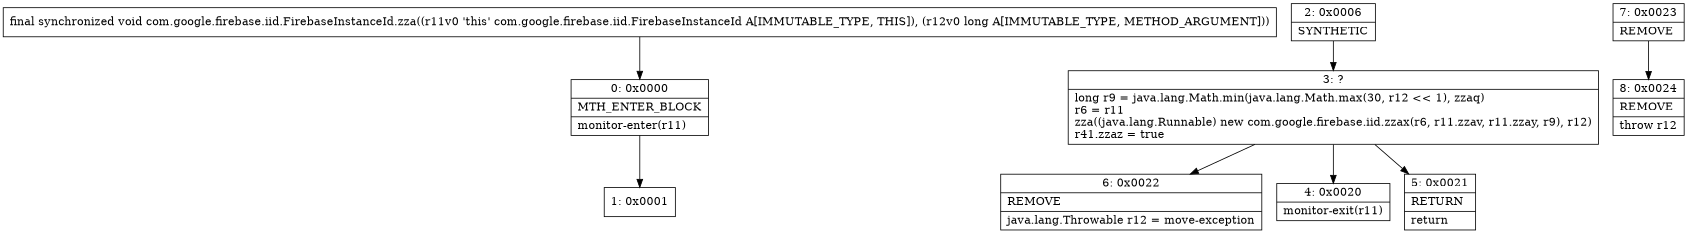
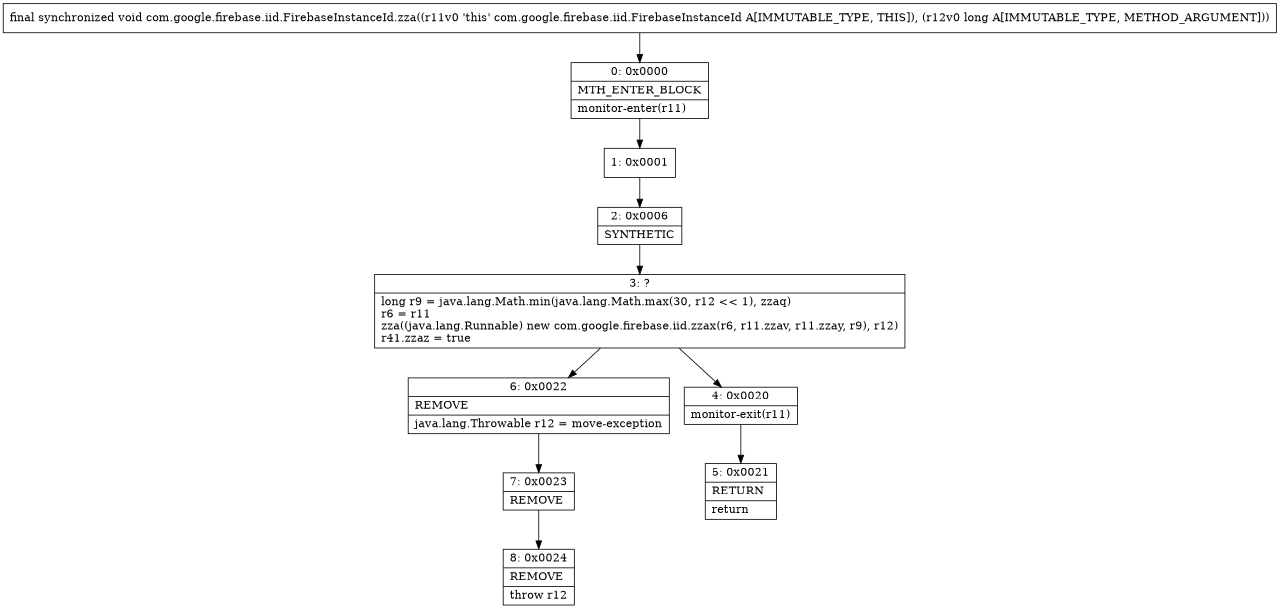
edge "3: ?" -> "5: 0x0021": now "4: 0x0020" -> "5: 0x0021"
edge "1: 0x0001" -> "2: 0x0006": added
edge "6: 0x0022" -> "7: 0x0023": added
